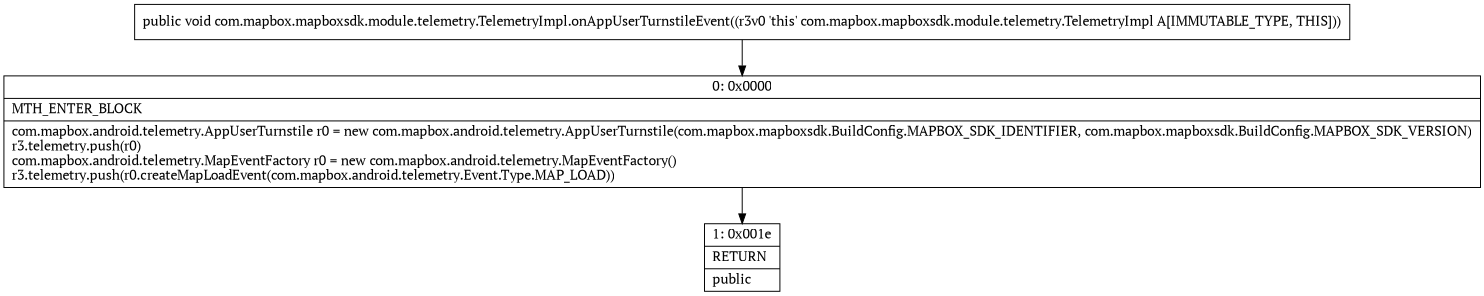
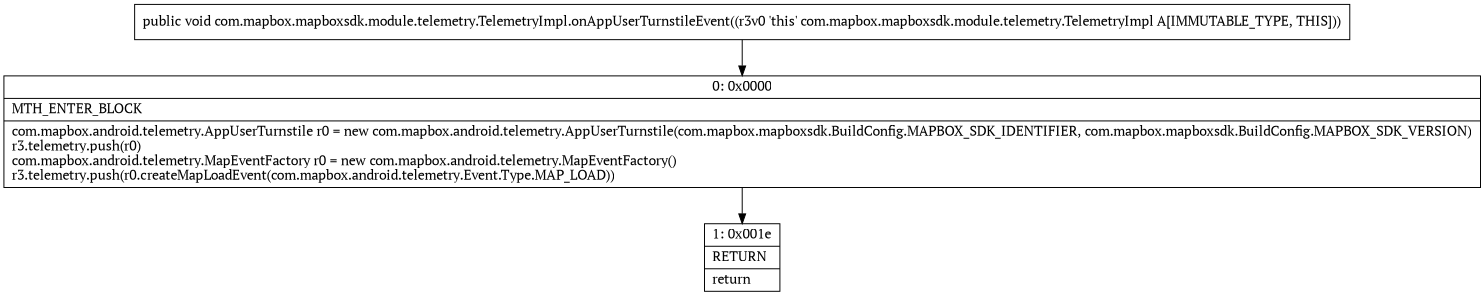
node "1: 0x001e": text "public" -> "return"
